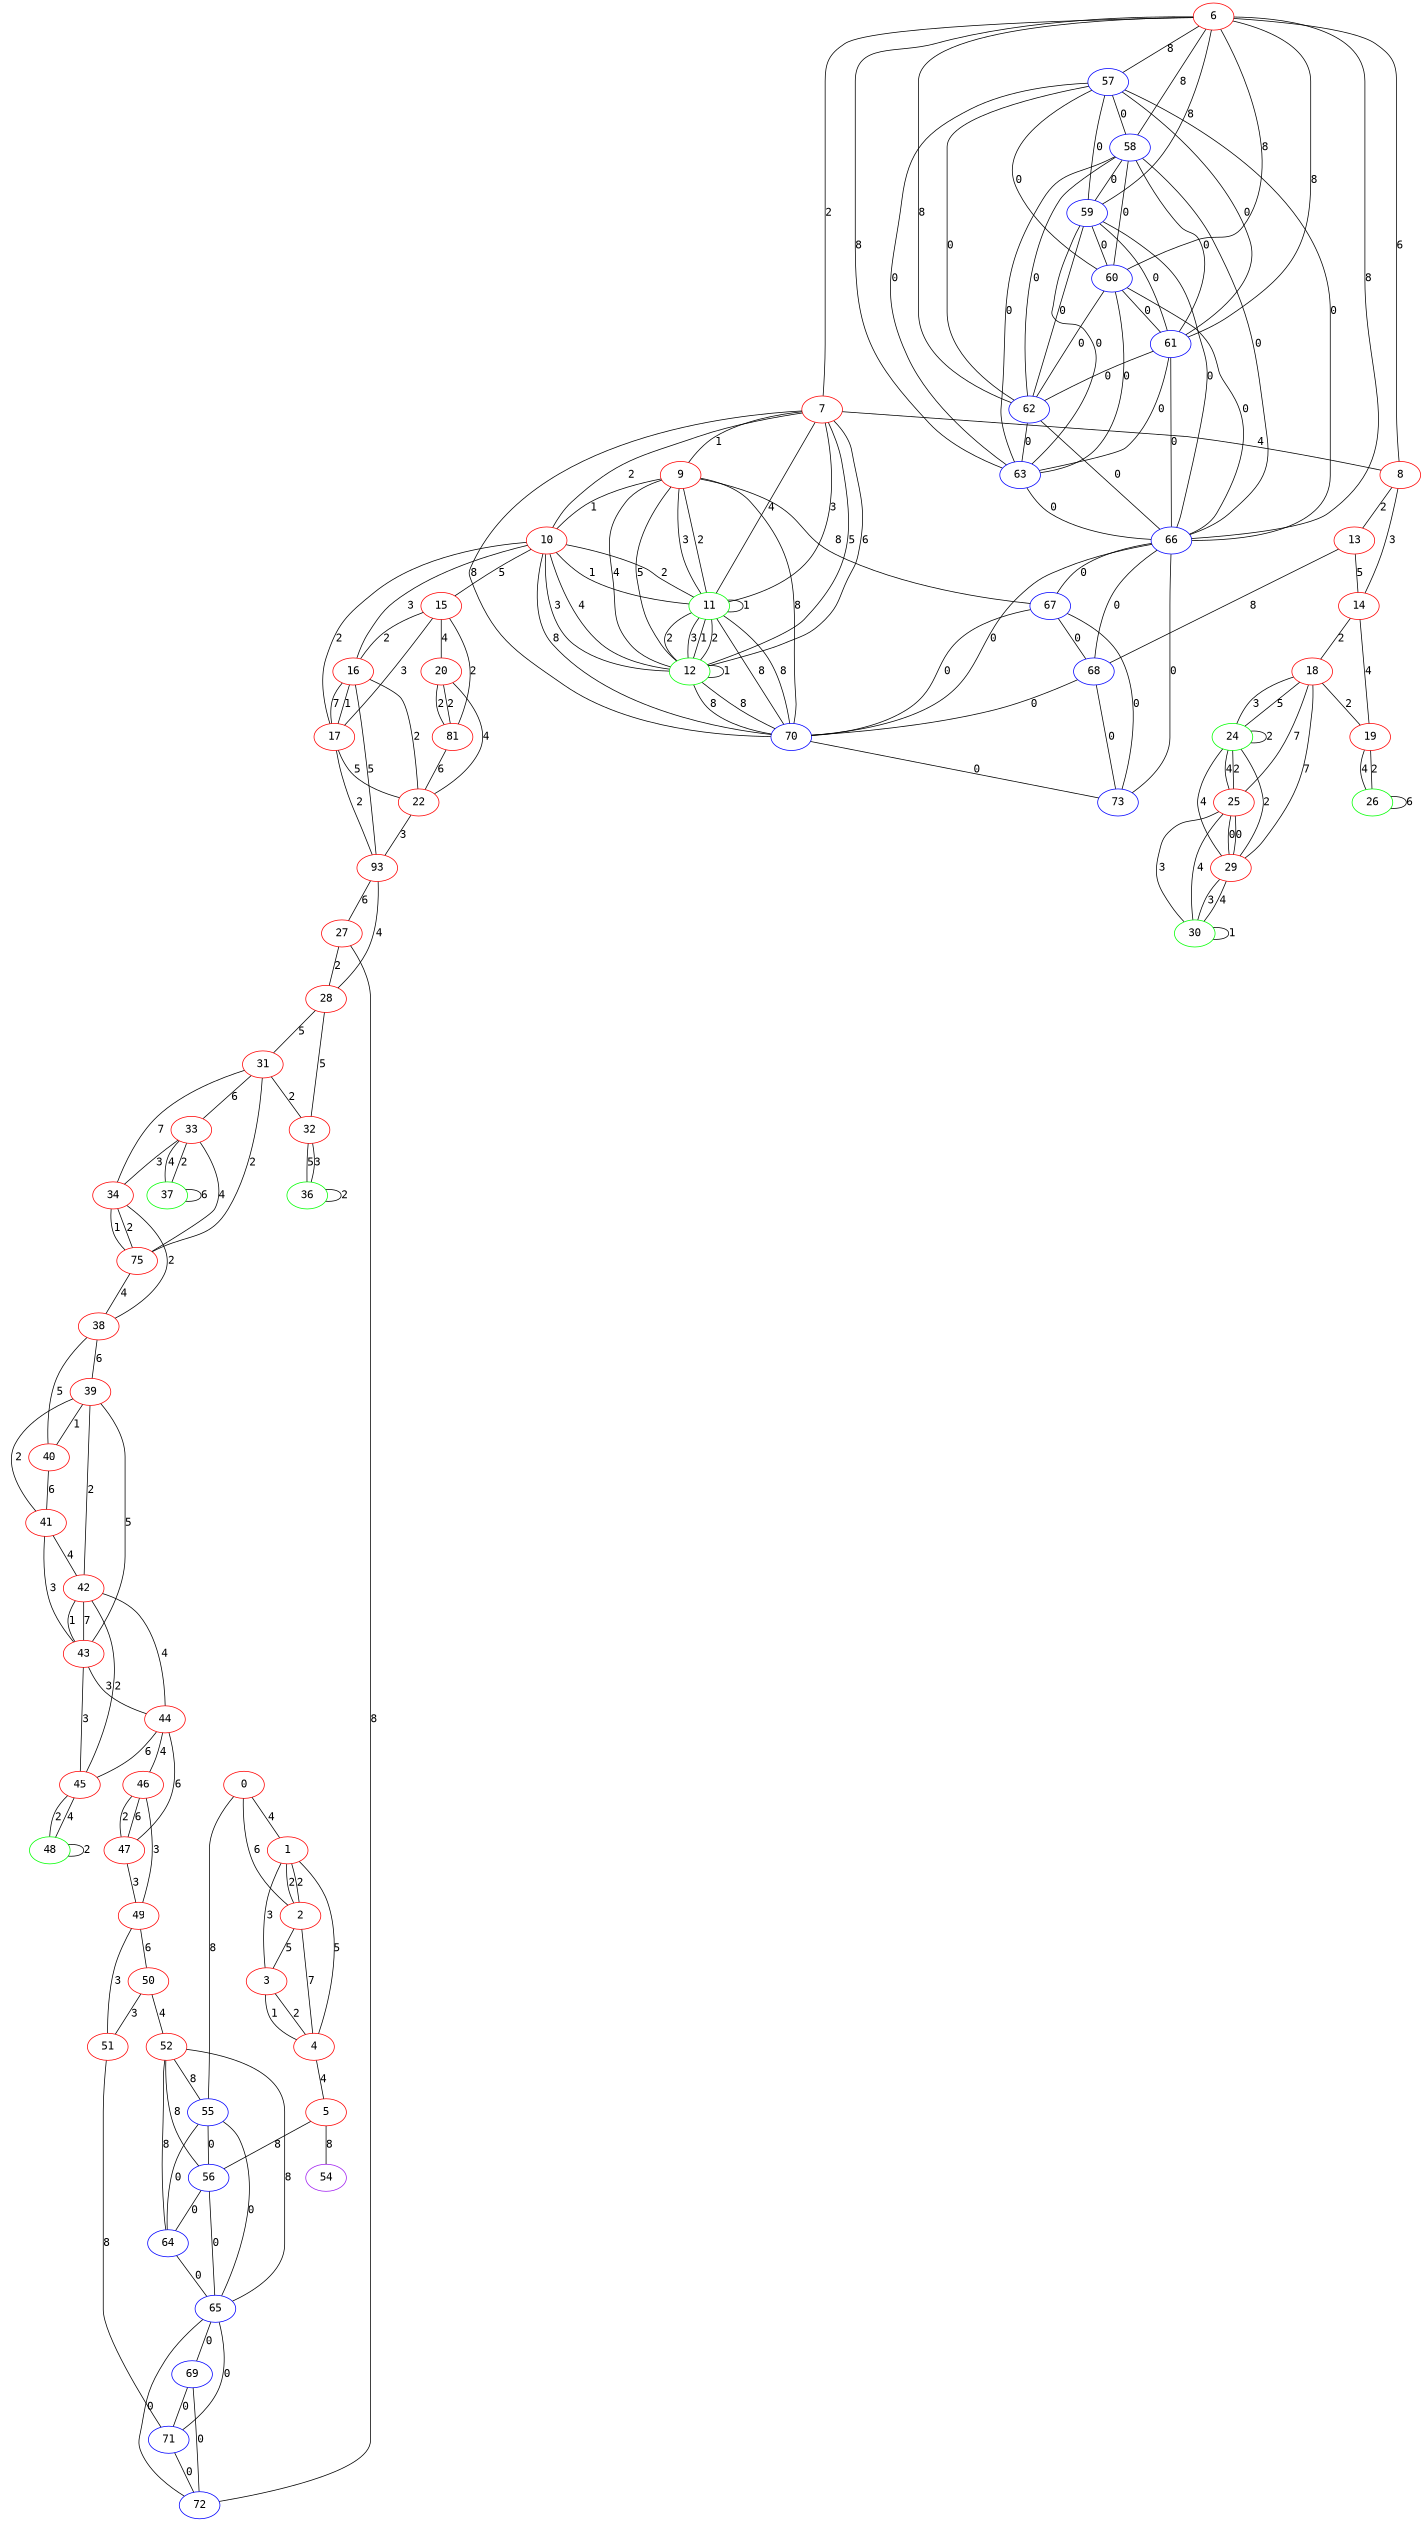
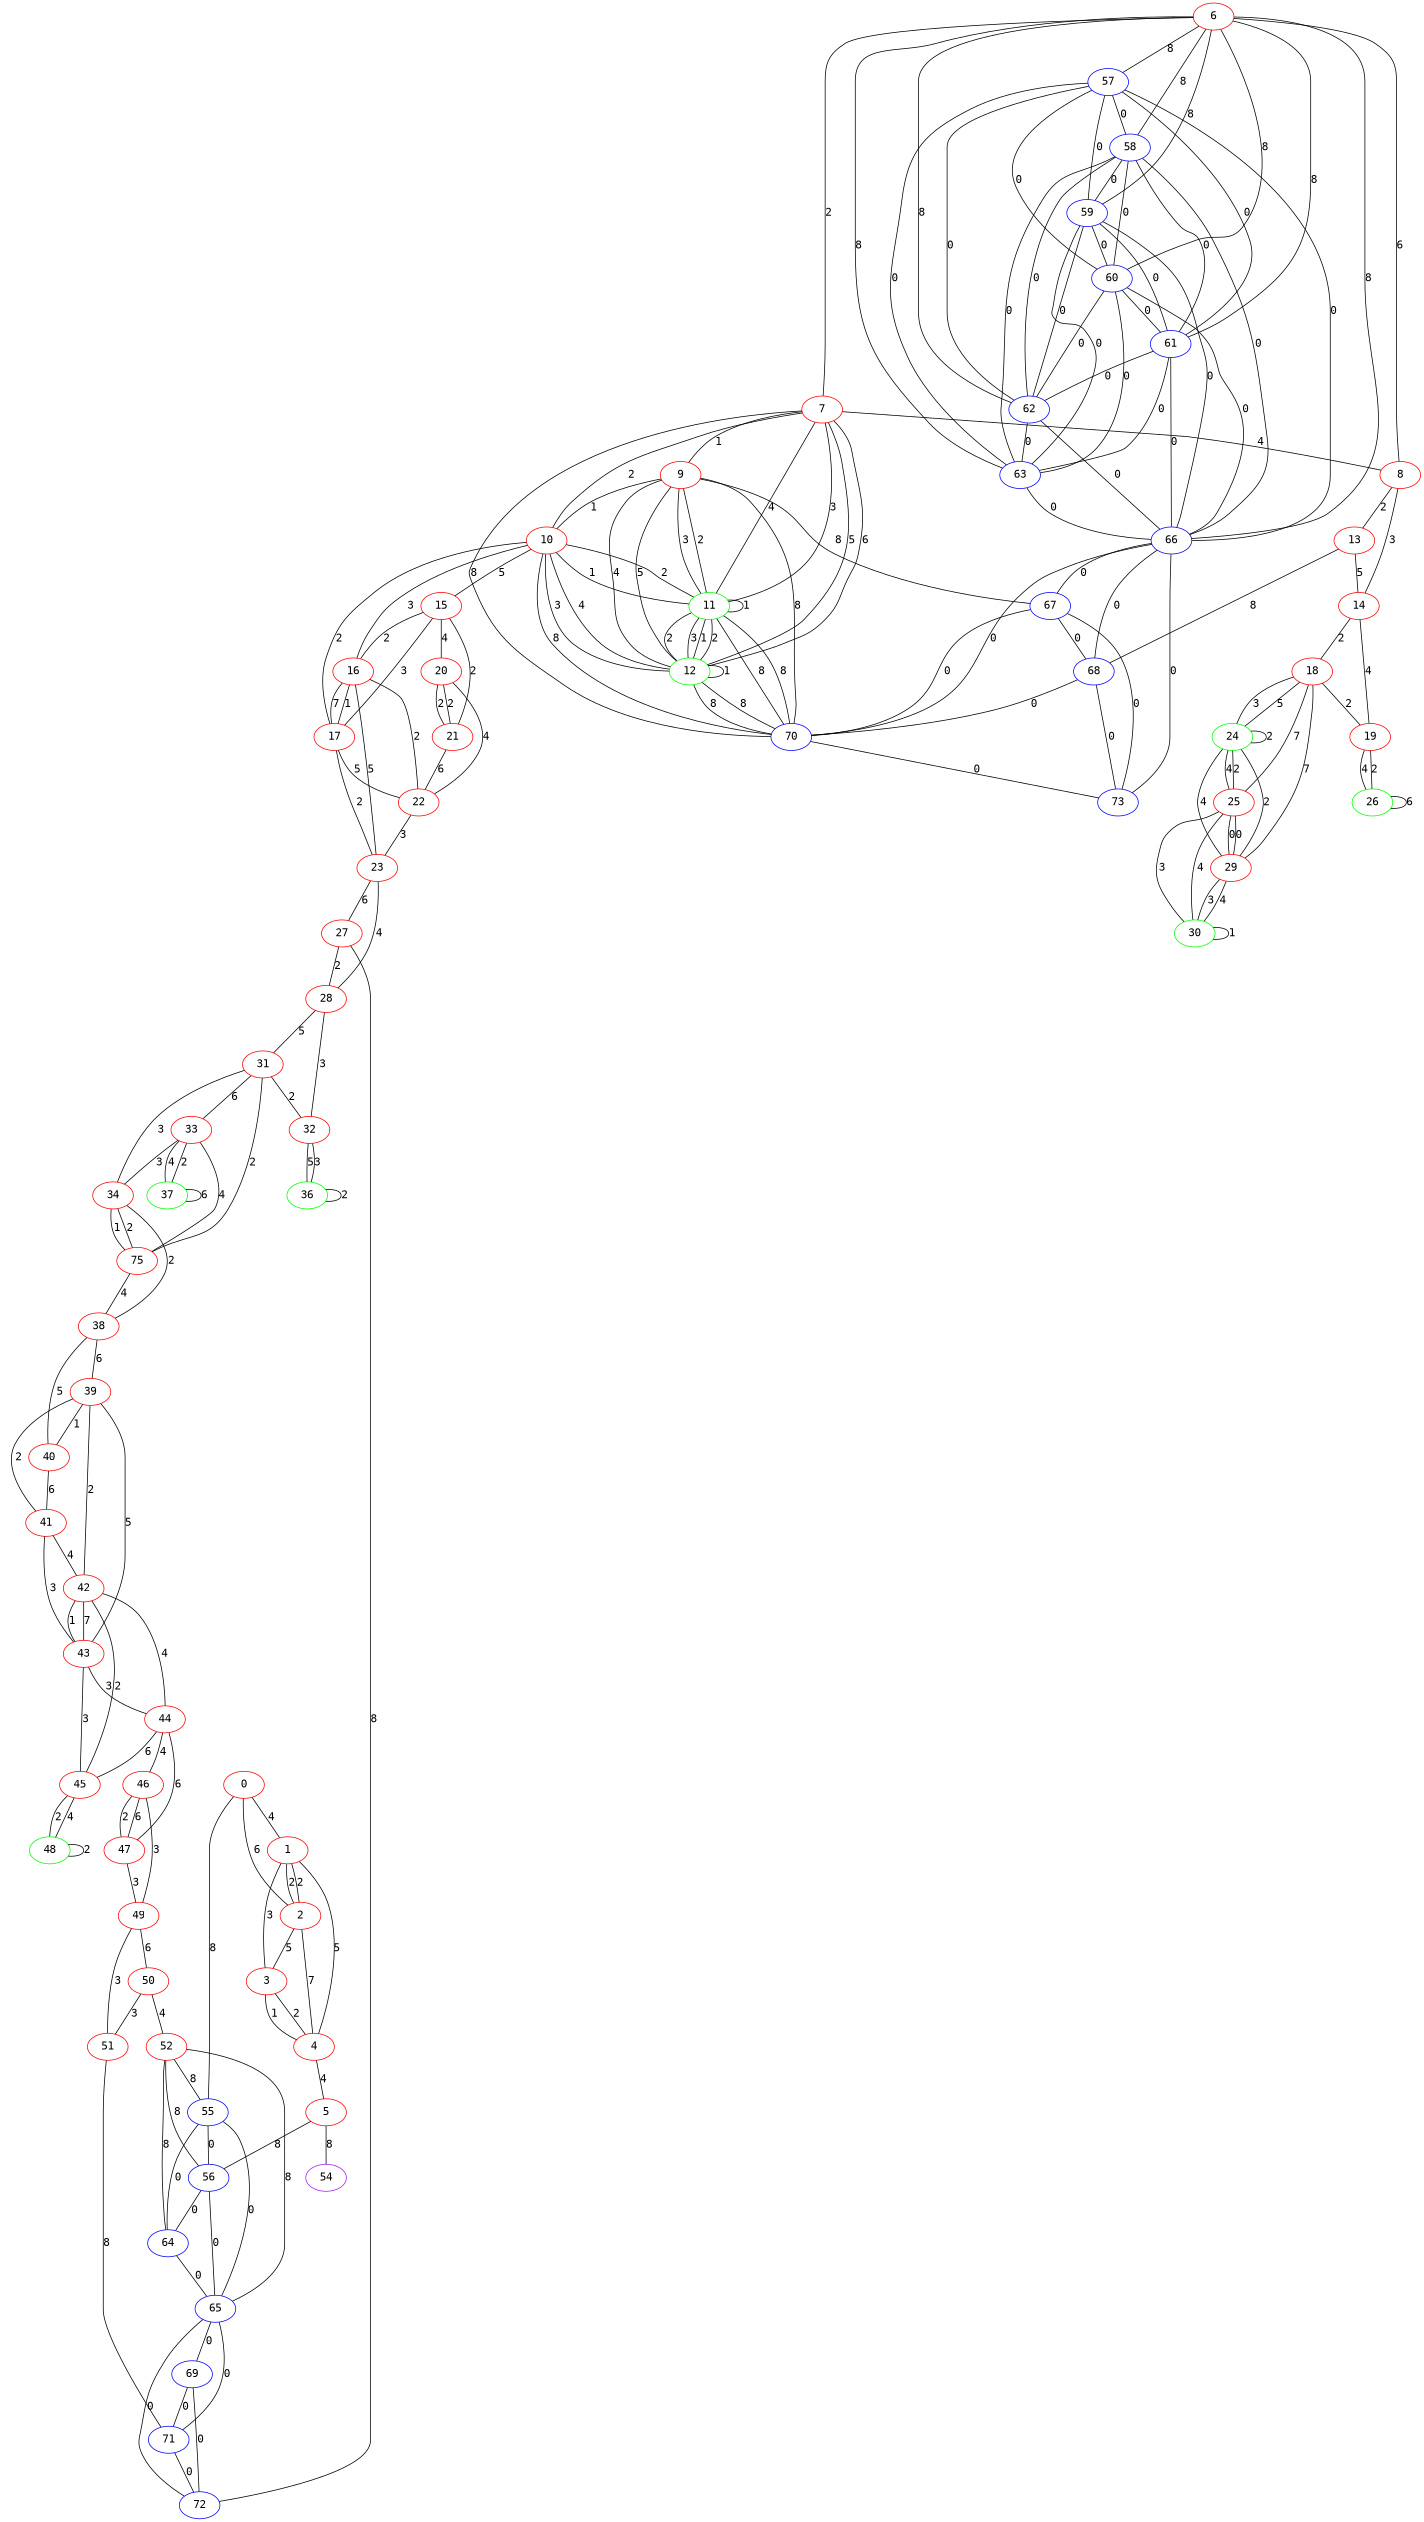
node "81": label "81" -> "21"
node "93": label "93" -> "23"
edge "28" -- "32": label "5" -> "3"
edge "31" -- "34": label "7" -> "3"
